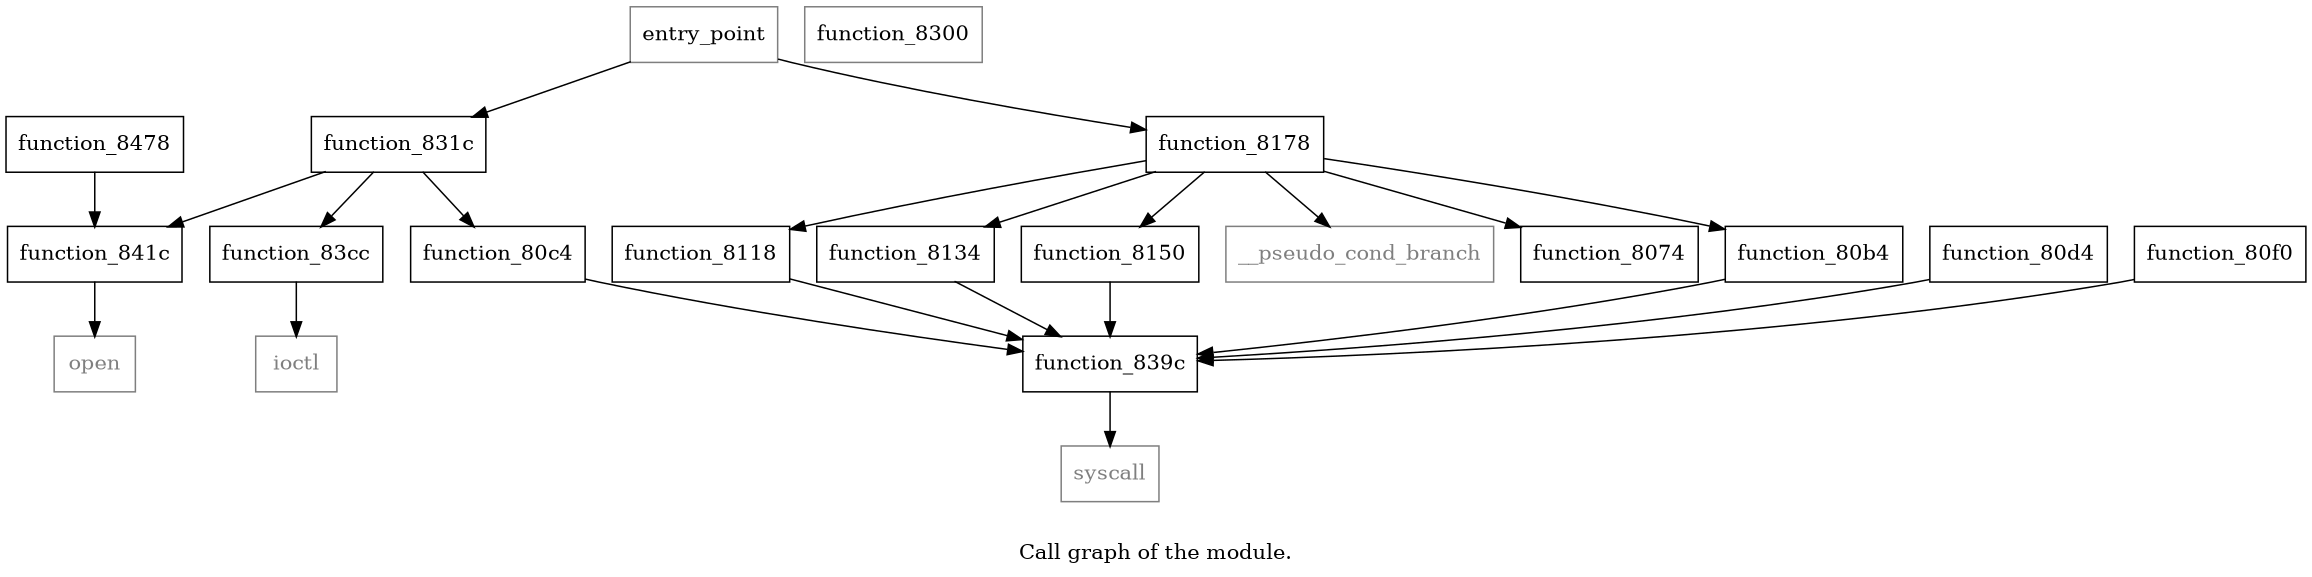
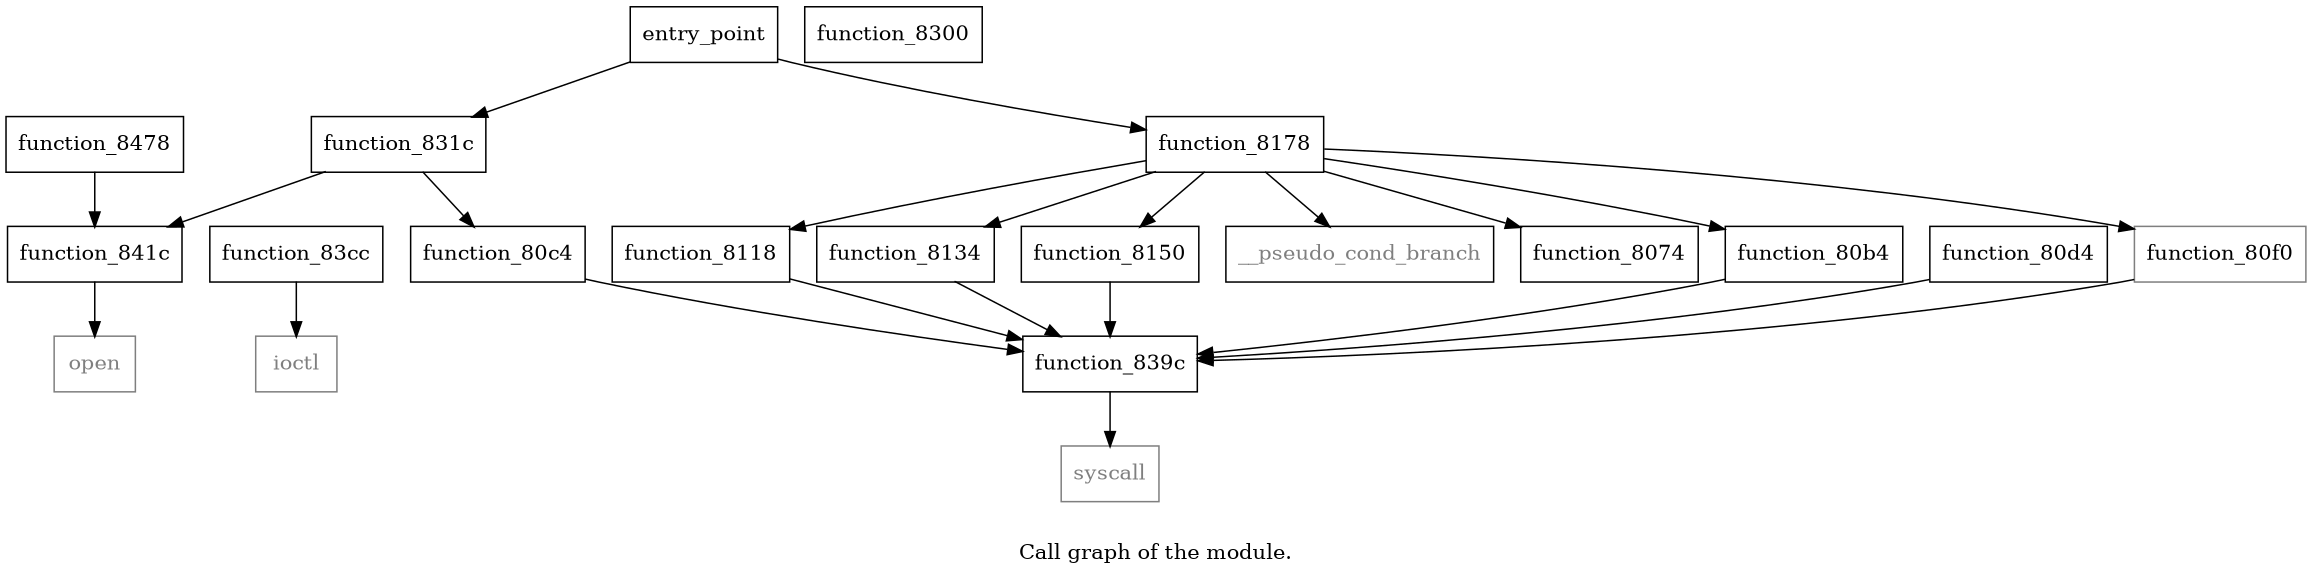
node "entry_point": color gray50 -> black
node "function_8300": color gray50 -> black
edge "function_8178" -> "function_80f0": added
edge "function_831c" -> "function_83cc": removed
node "__pseudo_cond_branch": color gray50 -> black
node "function_80f0": color black -> gray50
